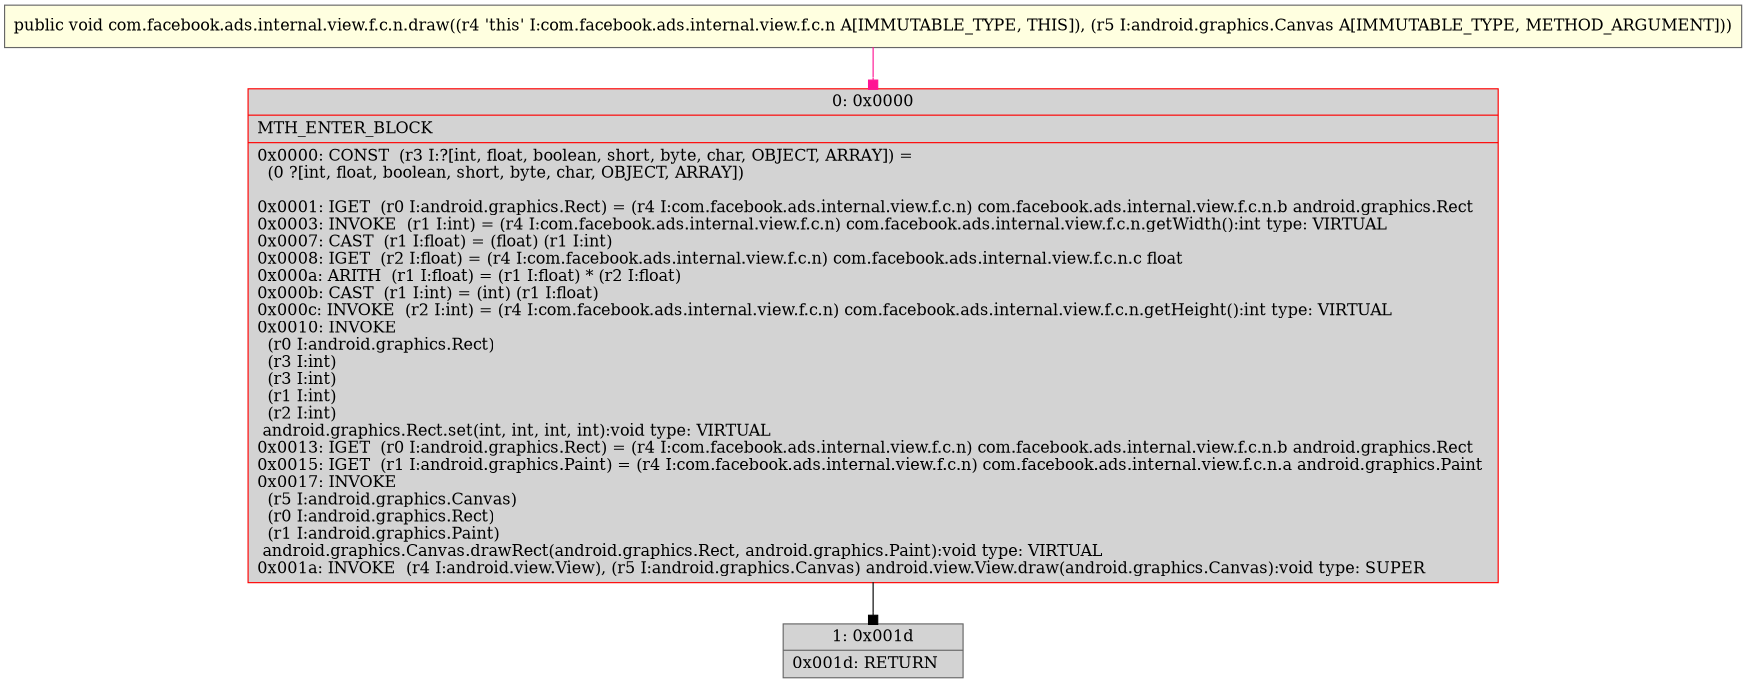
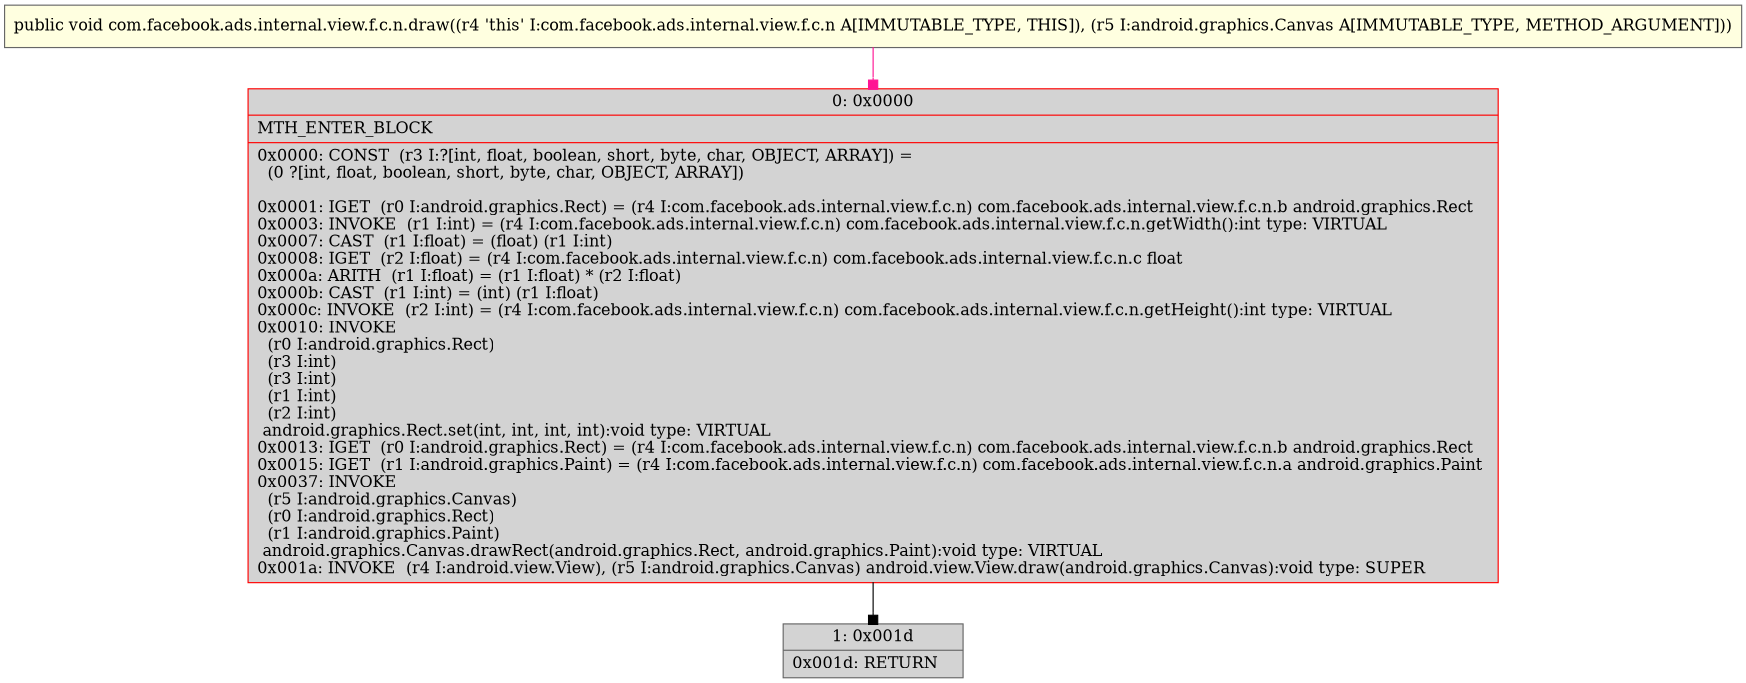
node "0: 0x0000": text "0x0017: INVOKE" -> "0x0037: INVOKE"
